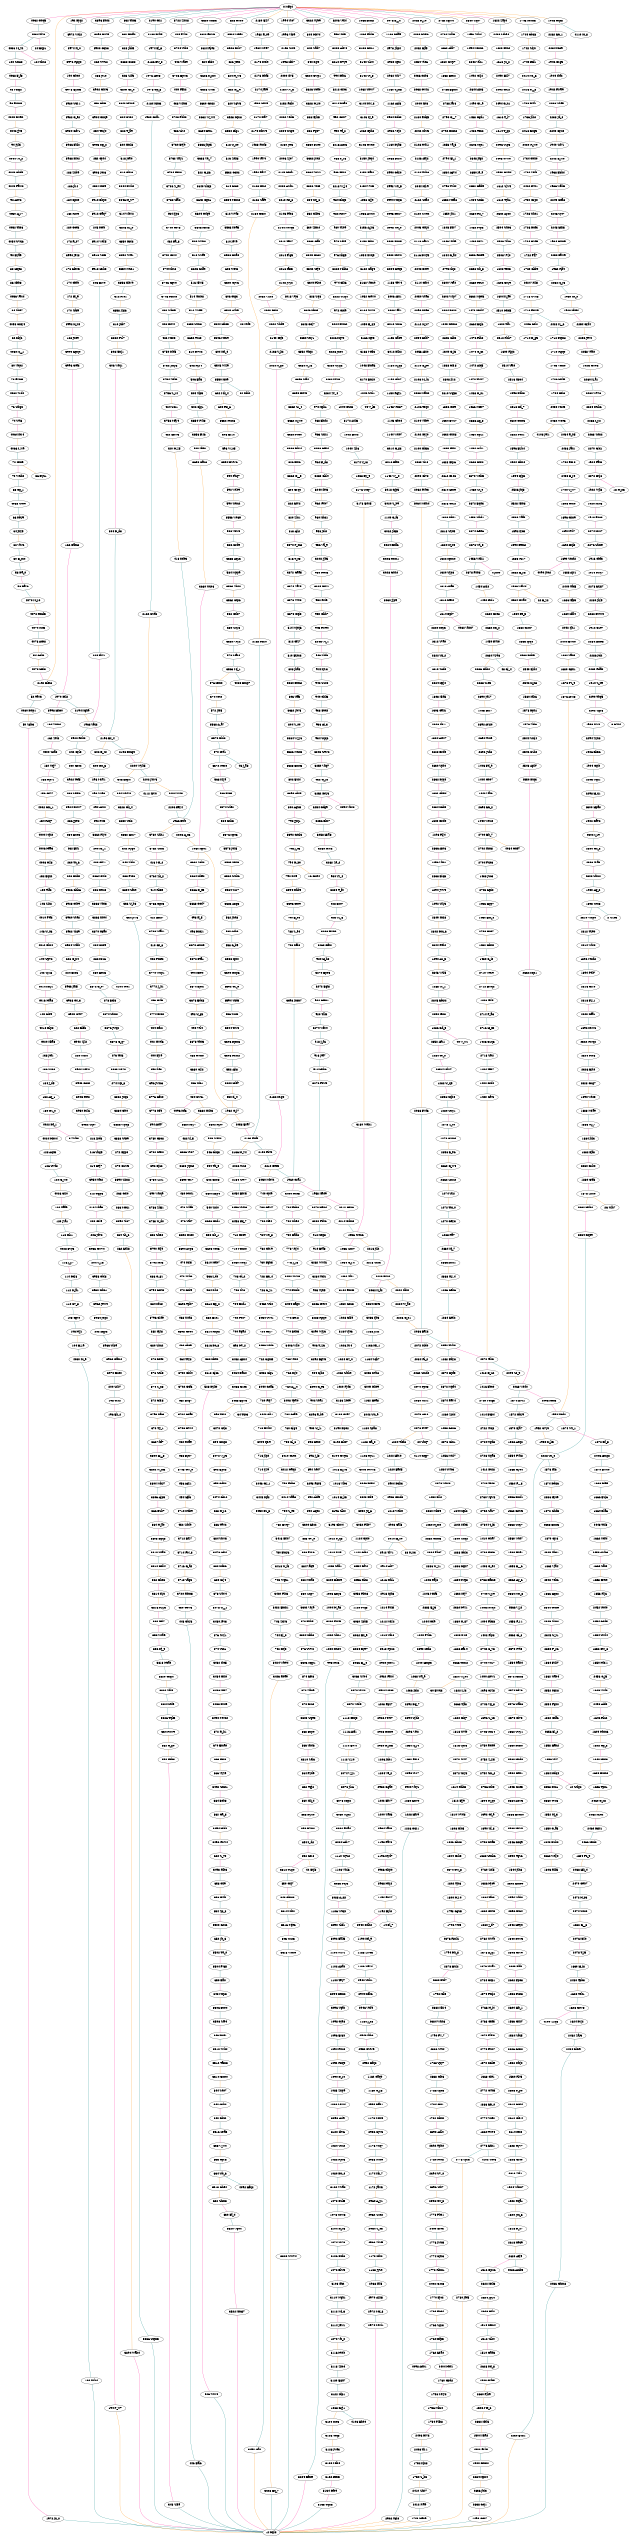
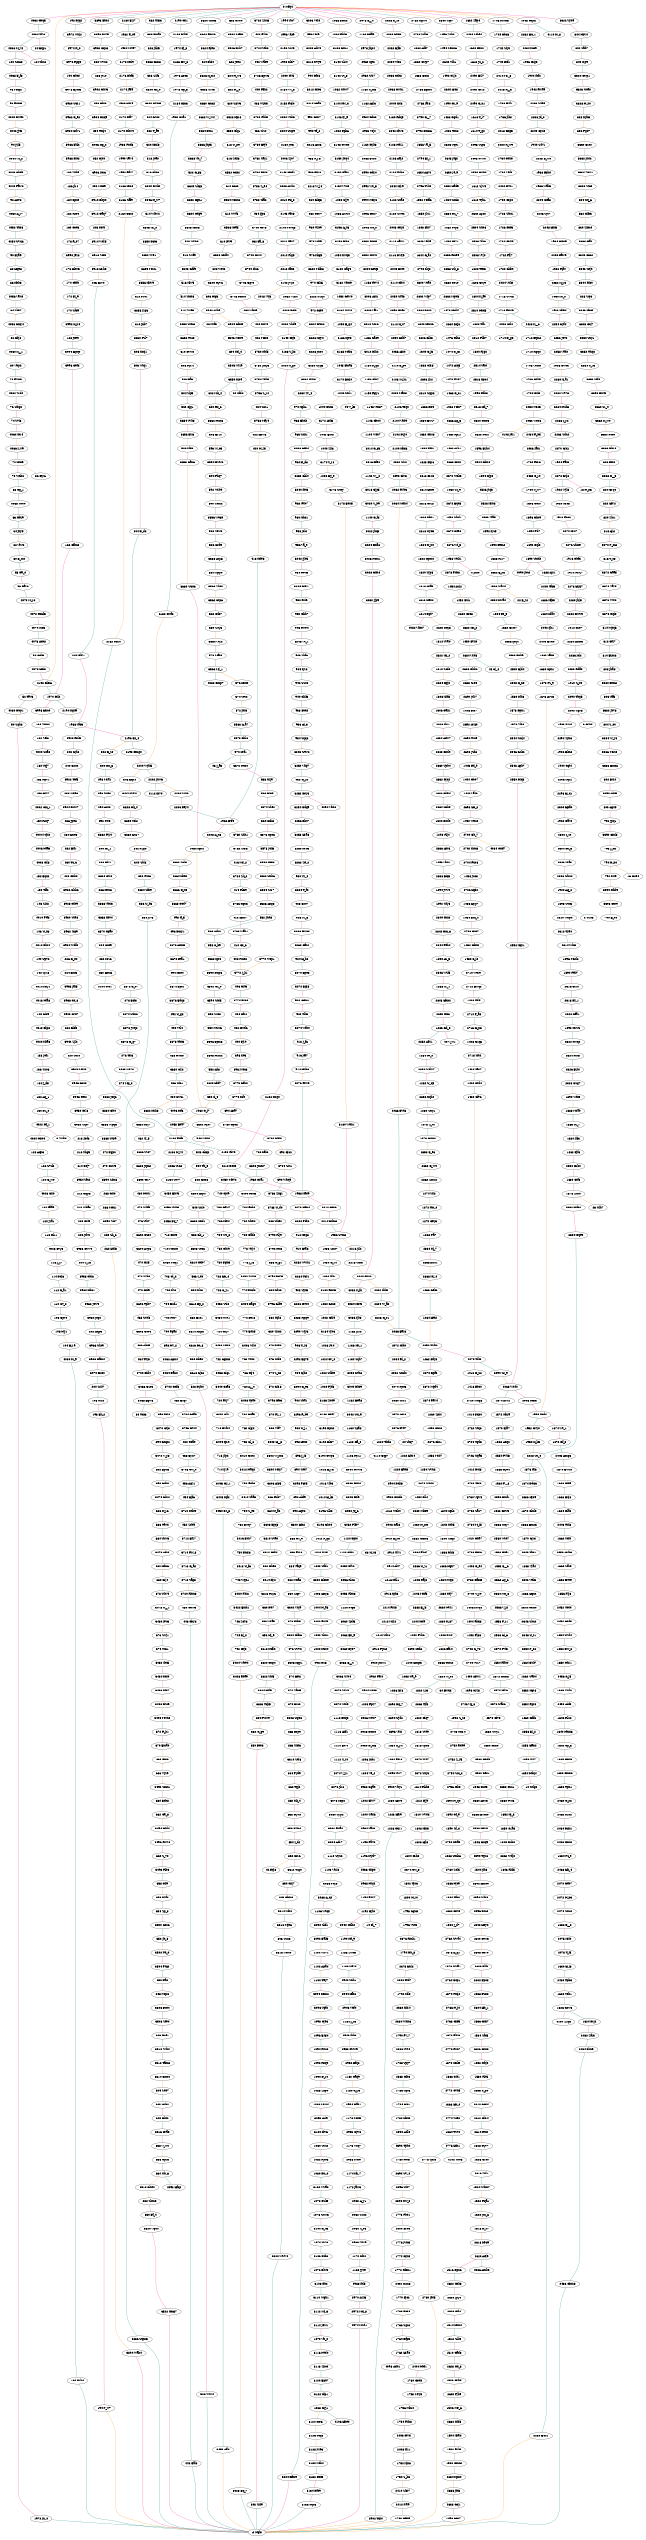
node "788 S_e4": removed
edge "408 Pme2" -- "3770 Wsp1": now "408 Pme2" -- "3772 J_k1"
node "1806 Gho3": label "1806 Gho3" -> "1806 Hjl3"
